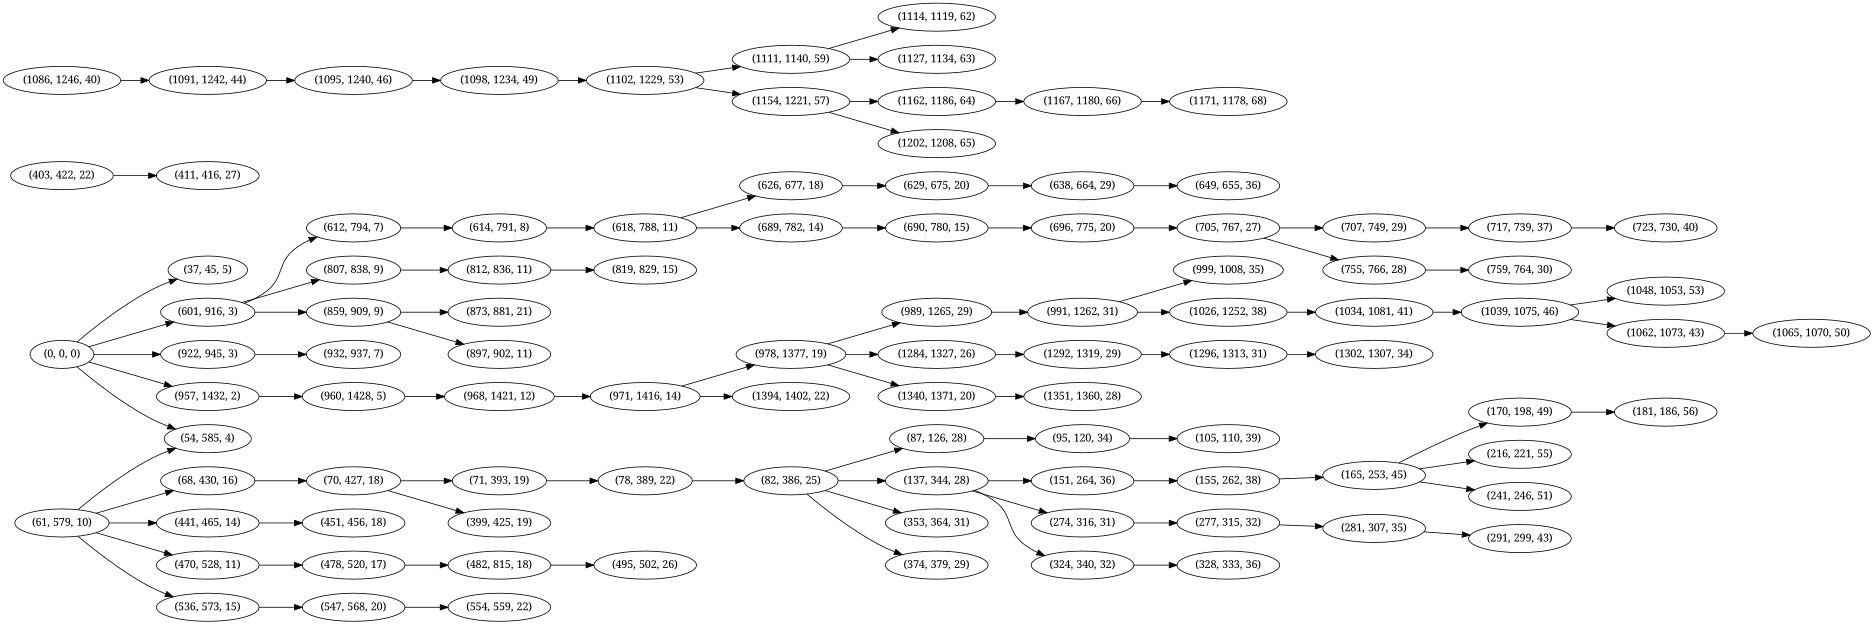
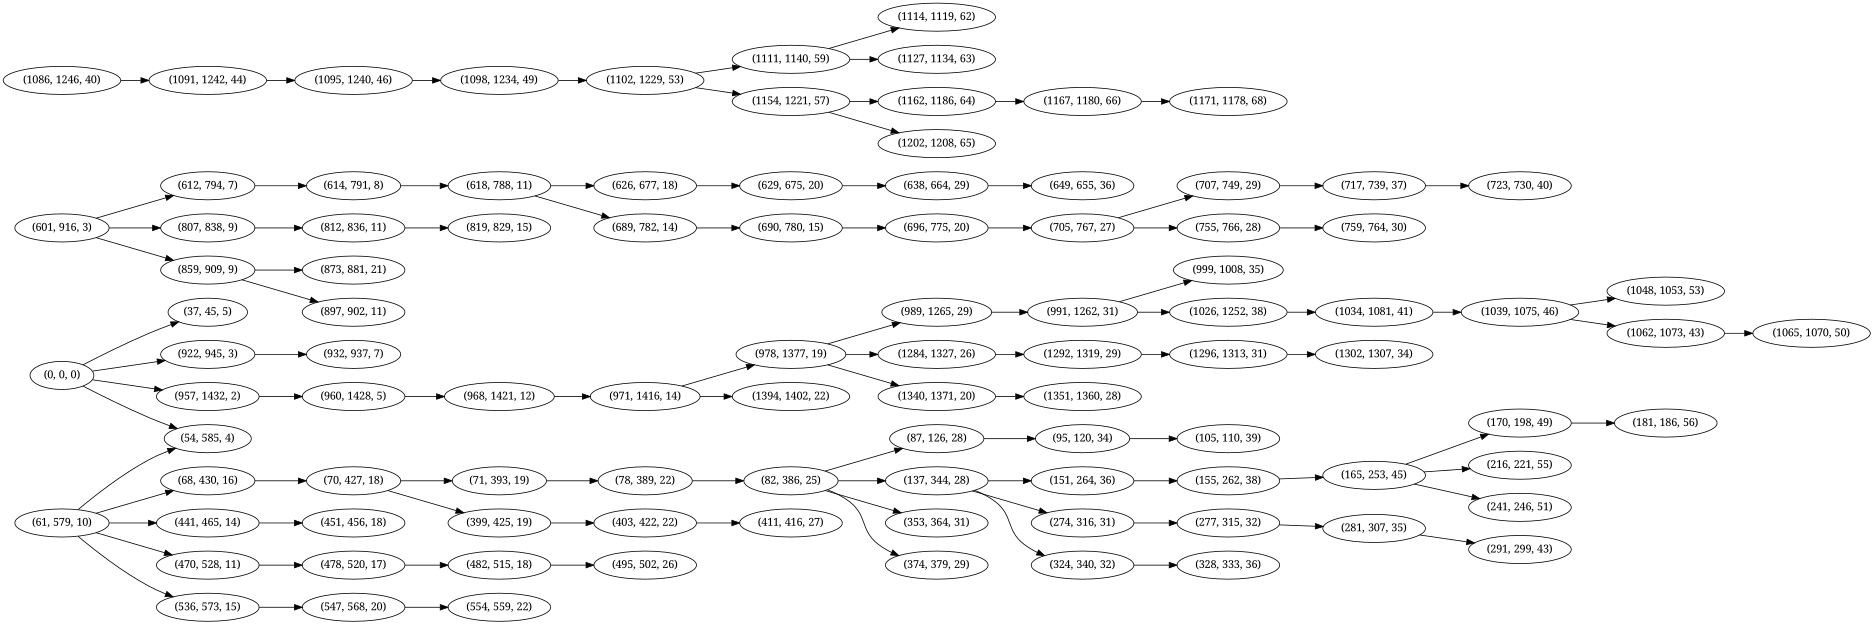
edge "(0, 0, 0)" -> "(601, 916, 3)": removed
edge "(399, 425, 19)" -> "(403, 422, 22)": added
node "(482, 815, 18)": label "(482, 815, 18)" -> "(482, 515, 18)"
